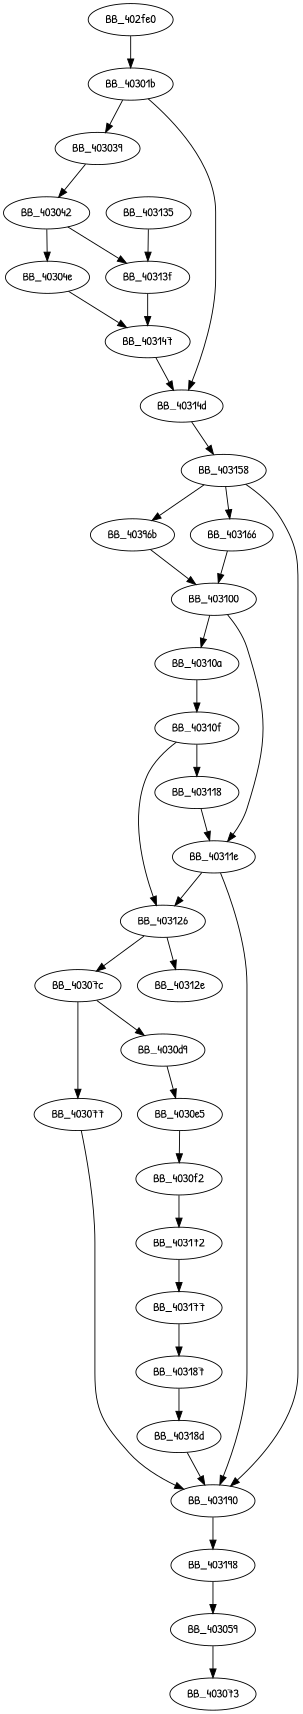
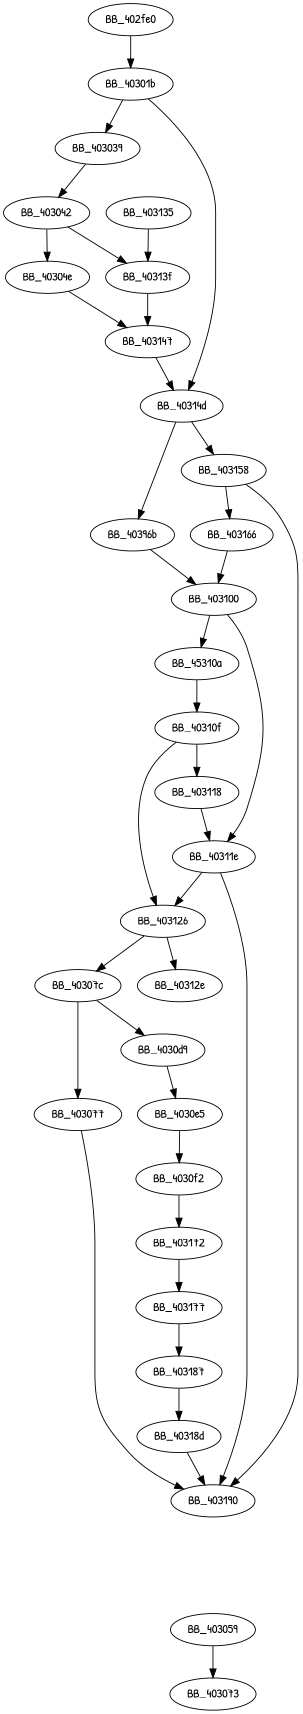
edge "BB_403158" -> "BB_40396b": now "BB_40314d" -> "BB_40396b"
node "BB_40310a": label "BB_40310a" -> "BB_45310a"
node "BB_403198": removed
